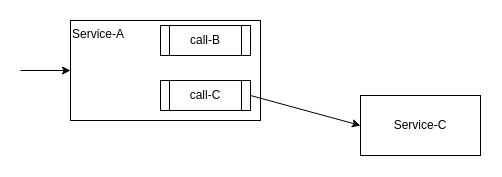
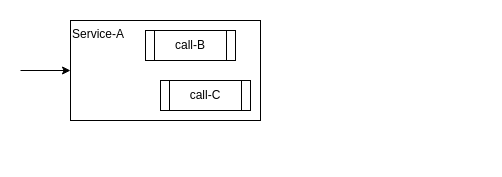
node "call-B": moved (206, 41) -> (191, 46)
edge "call-C" -> "Service-C": removed
node "Service-C": removed
